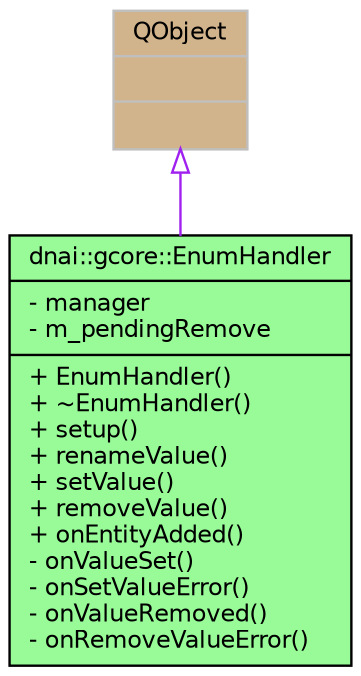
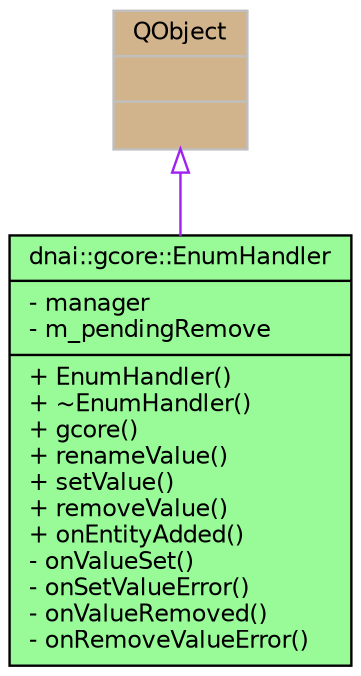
node "dnai::gcore::EnumHandler": text "+ setup()" -> "+ gcore()"
